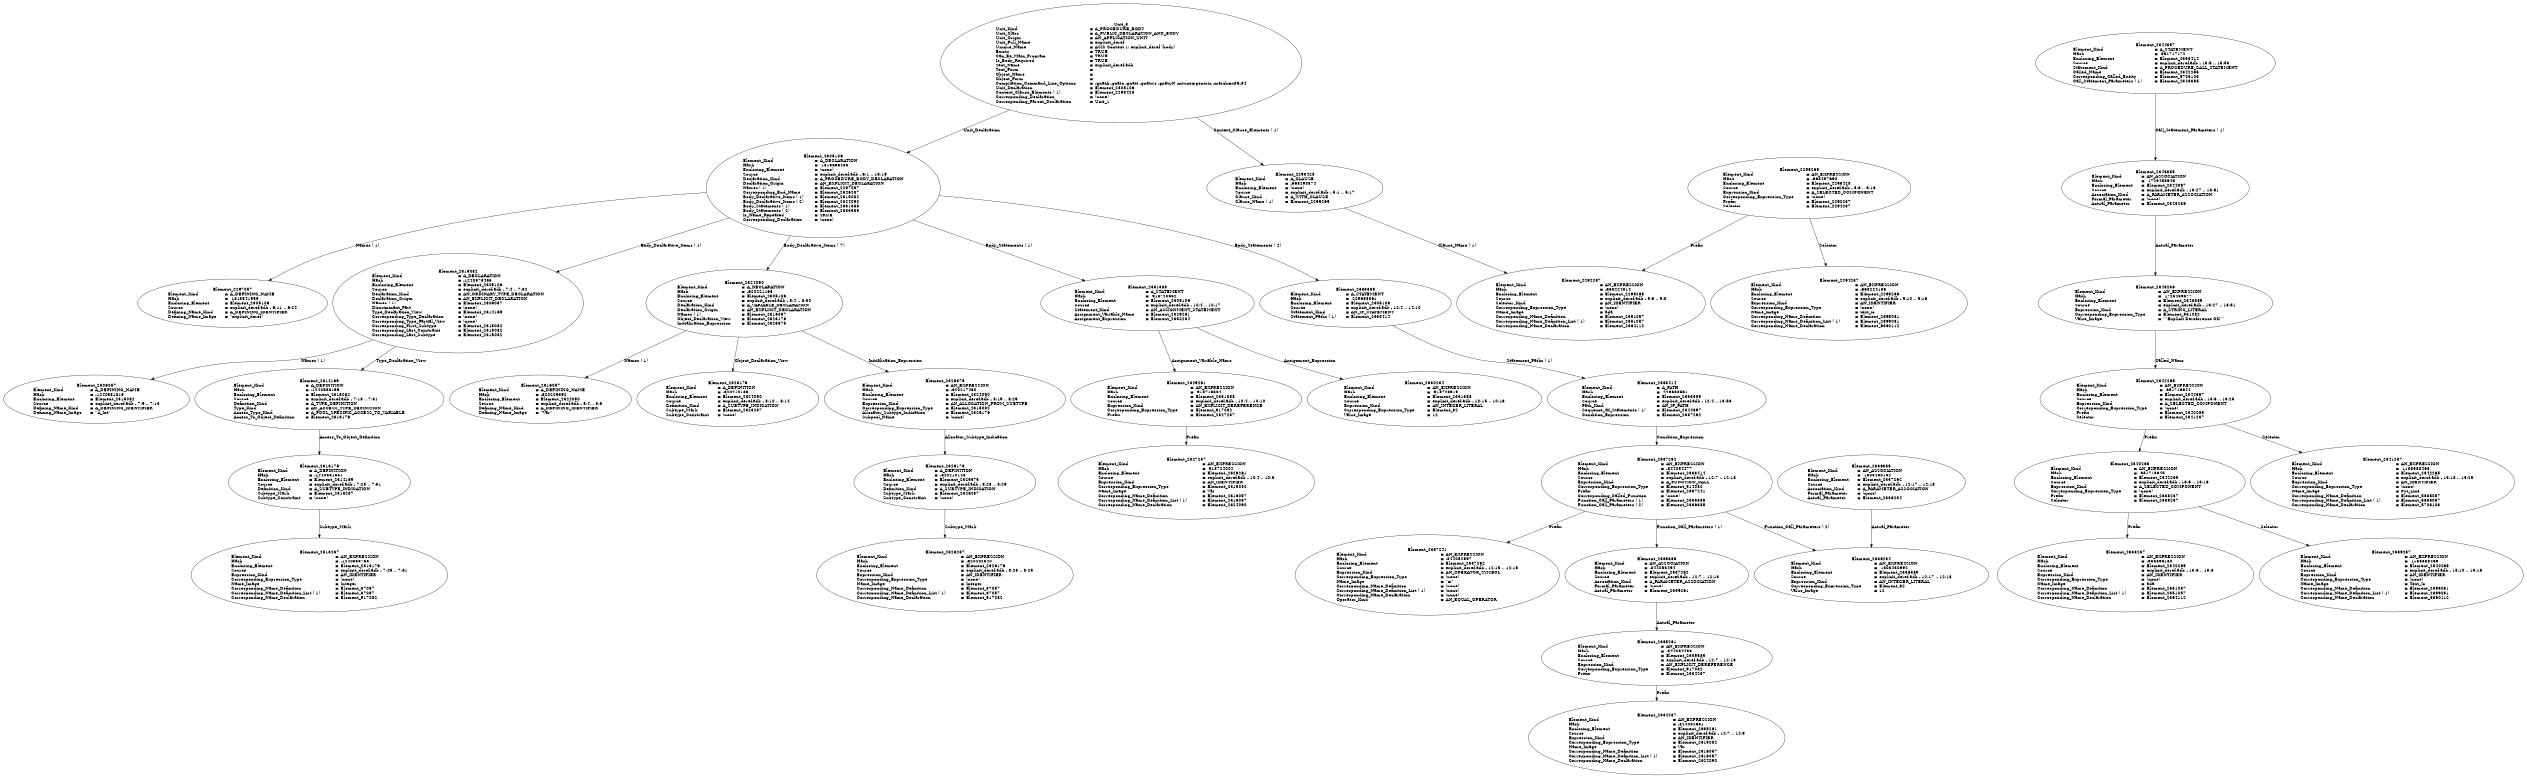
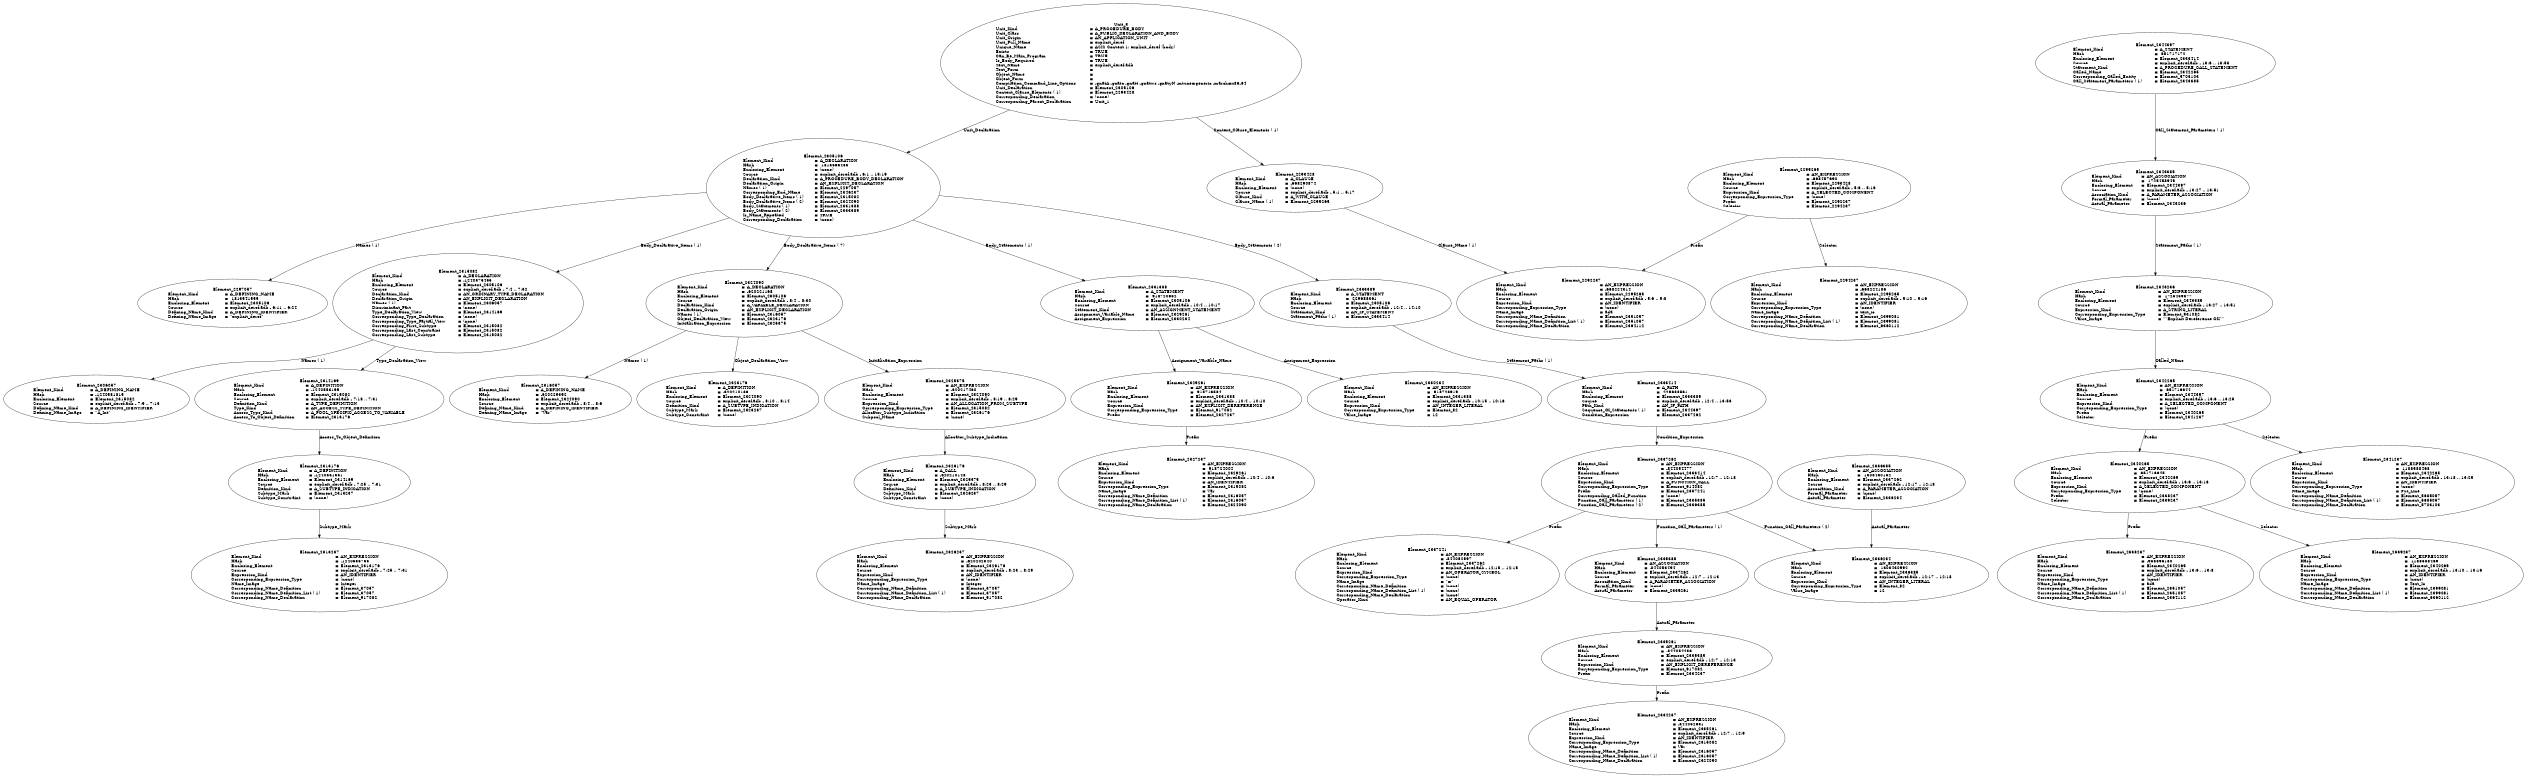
edge "Element_2343385" -> "Element_2343236": label "Actual_Parameter" -> "Statement_Paths ( 1)"
node "Element_2292237": text "Selector_Kind" -> "Expression_Kind"
node "Element_2326176": text "A_DEFINITION" -> "A_CALL"
